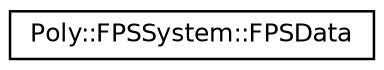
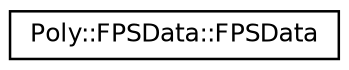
node "Poly::FPSSystem::FPSData": label "Poly::FPSSystem::FPSData" -> "Poly::FPSData::FPSData"
